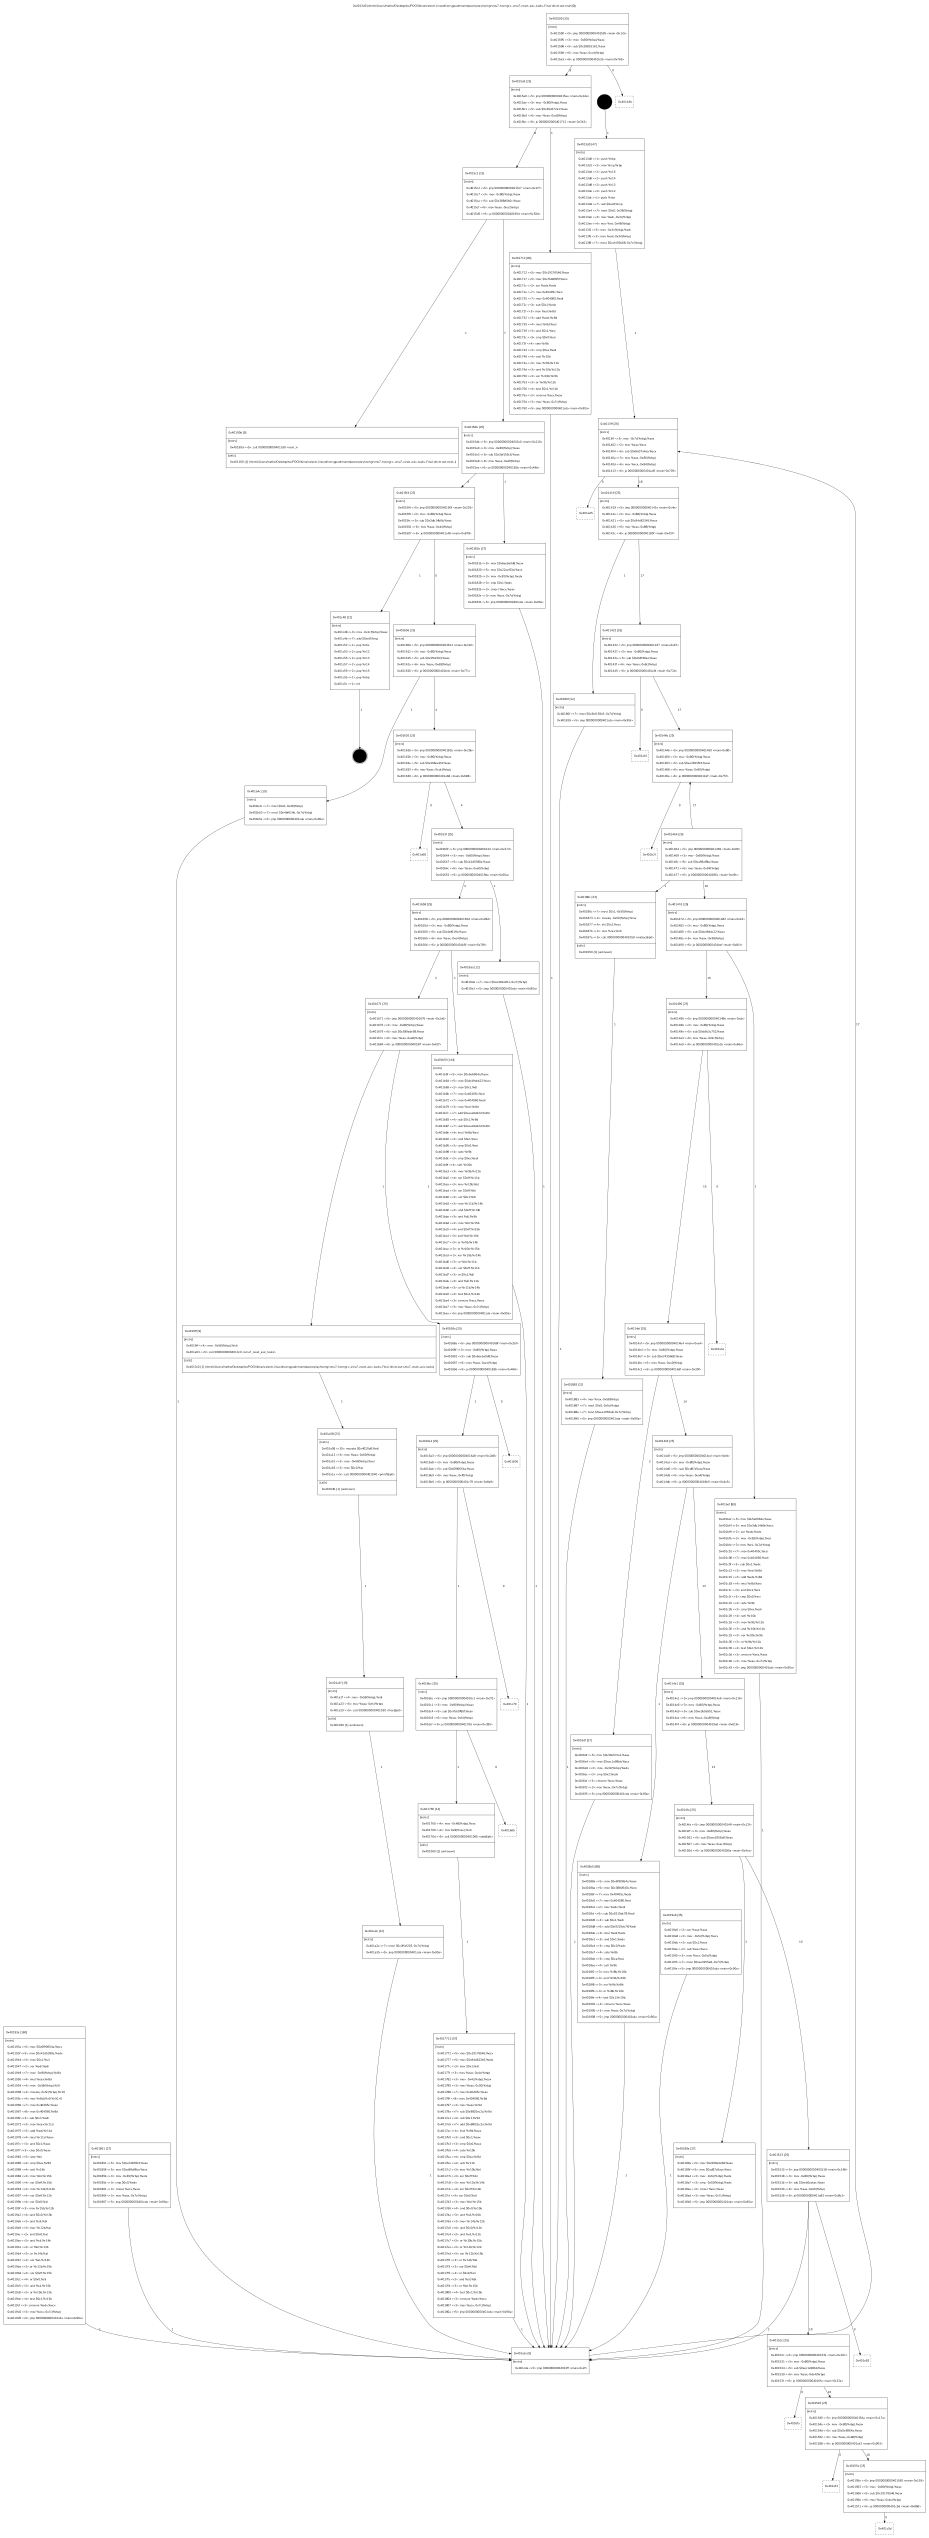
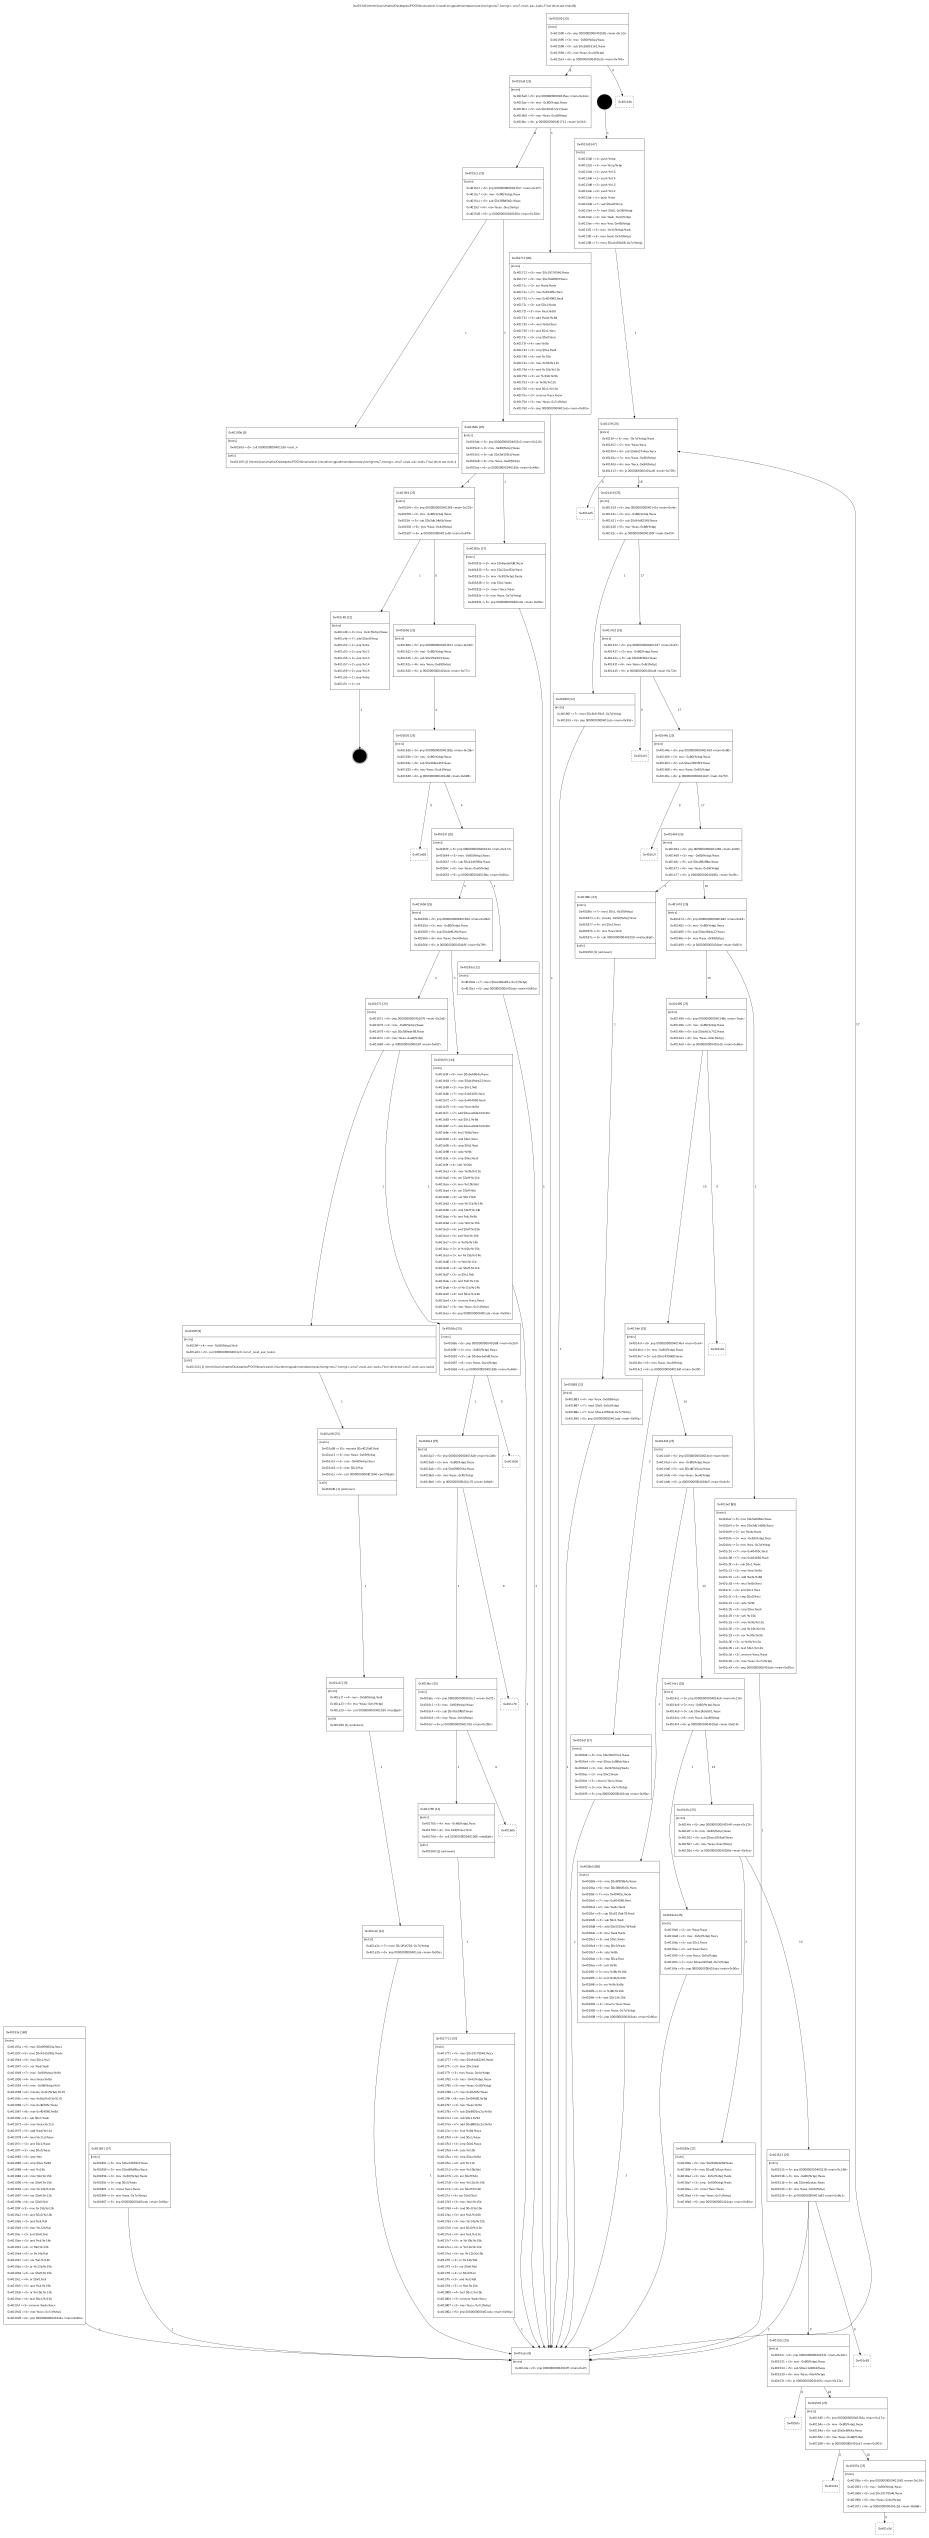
node "0x401b4c [19]": removed
edge "0x401464 [25]" -> "0x40144b [25]": reversed
edge "0x4014e1 [25]" -> "0x4019e6 [25]": added, label "1"
edge "0x401513 [25]" -> "0x40152c [25]": label " 10" -> " 0"
